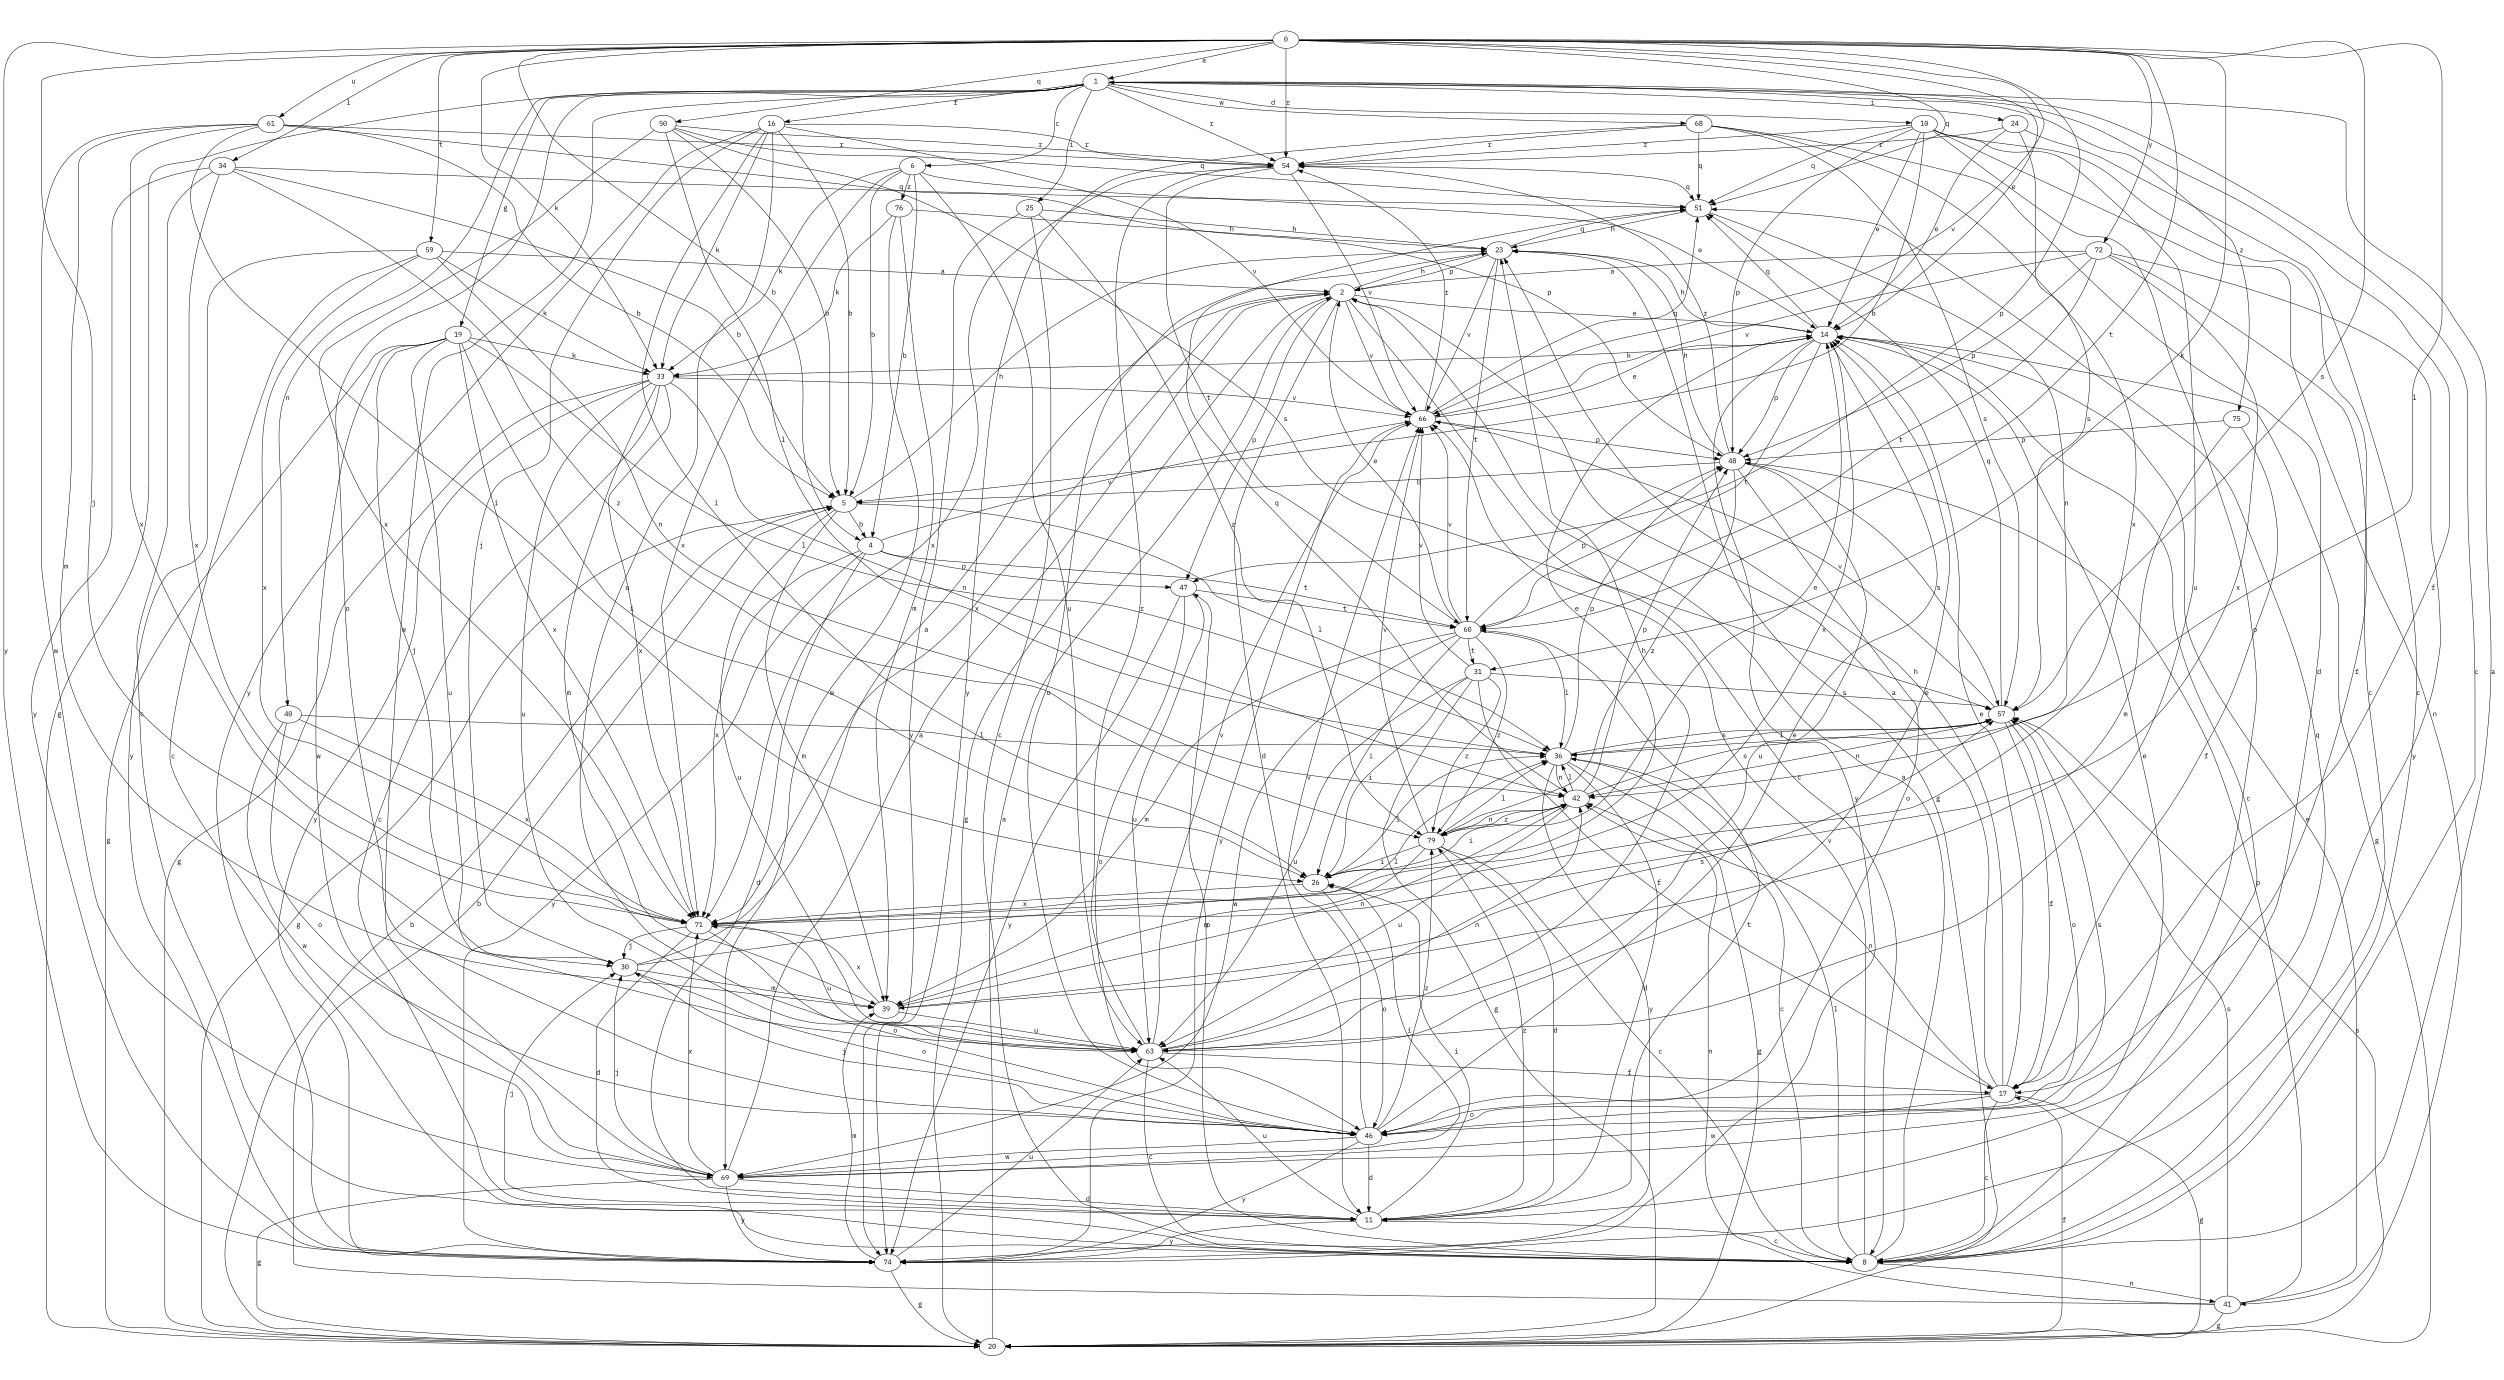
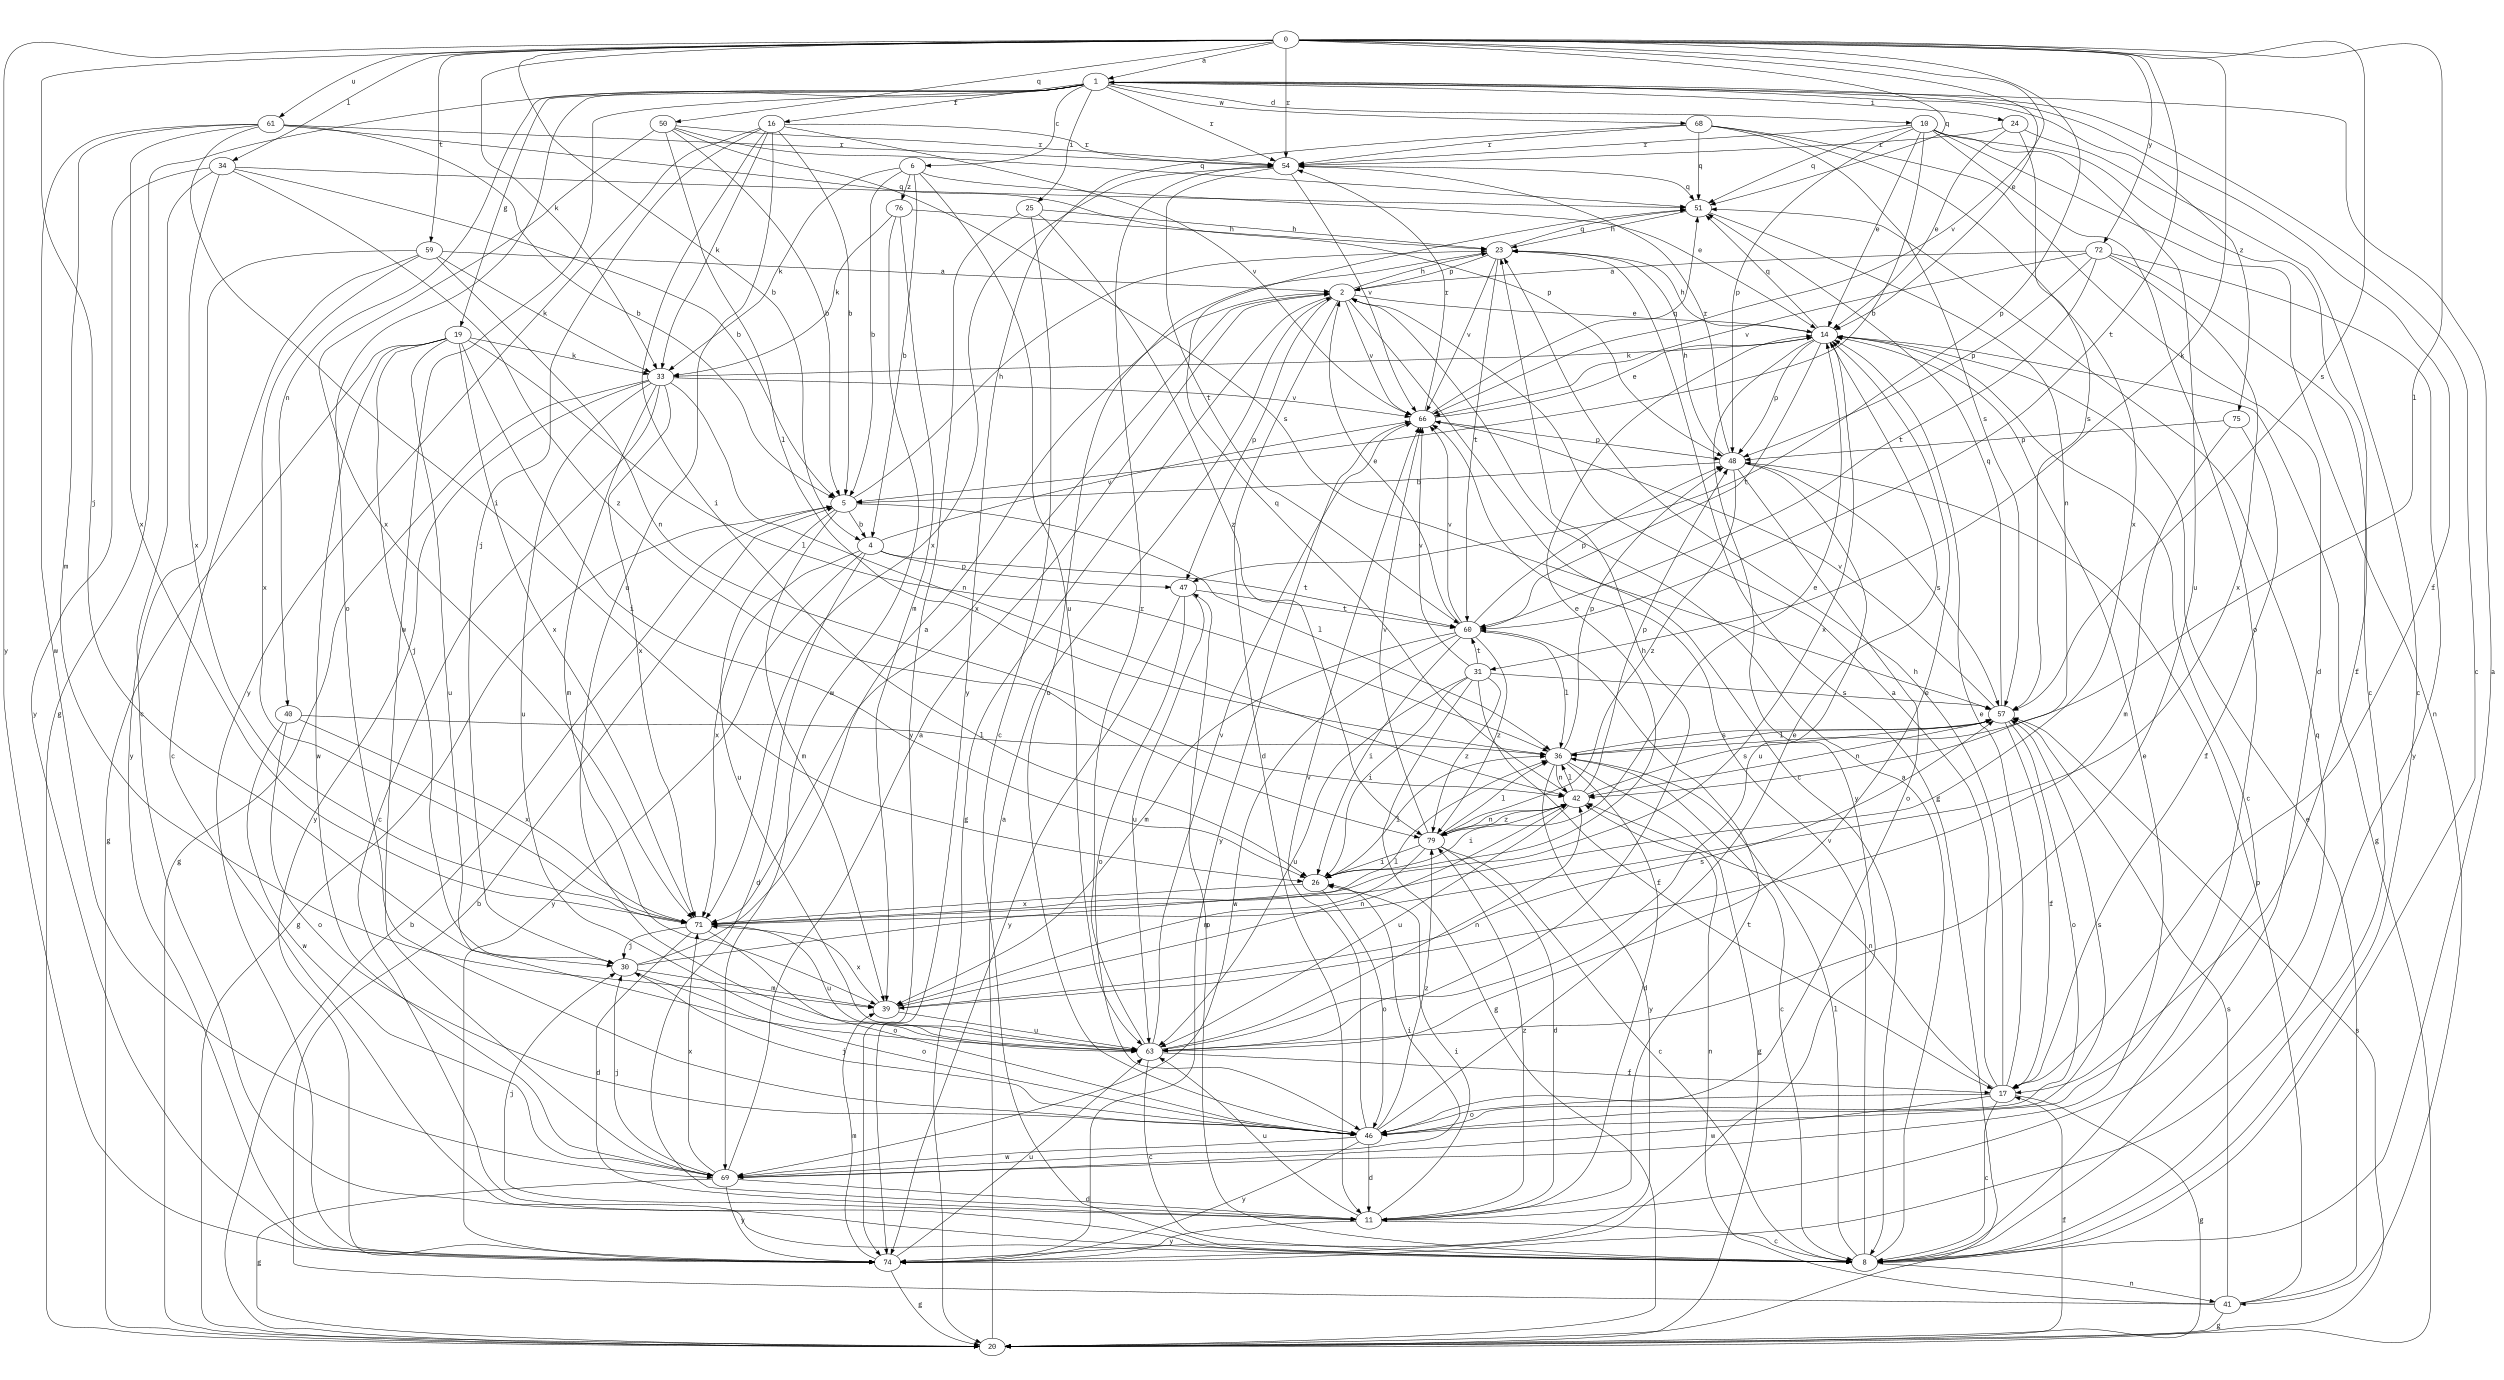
edge "6" -> "71": removed, label "x"
edge "60" -> "31": reversed
